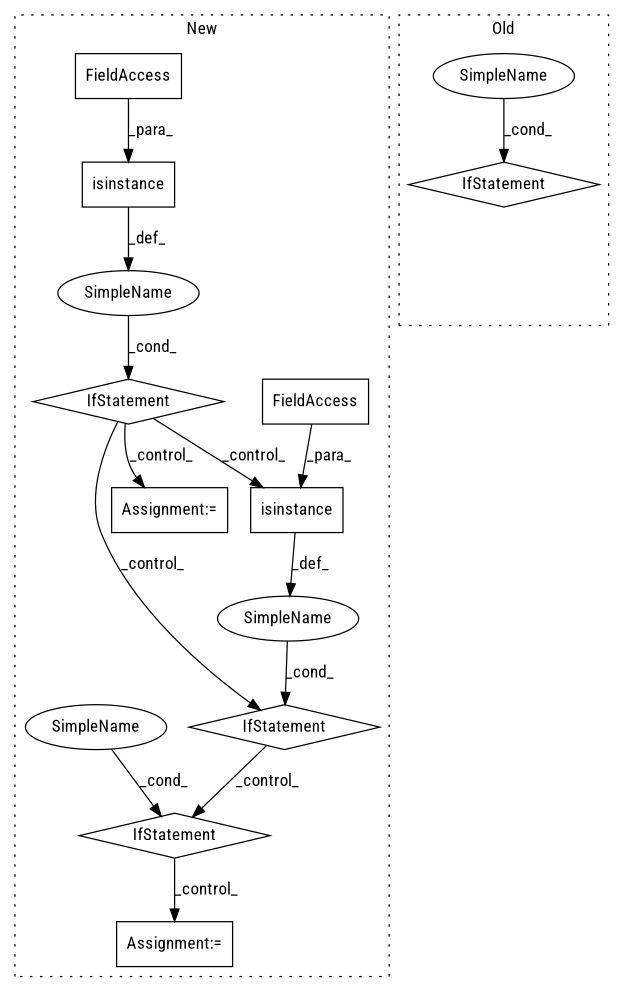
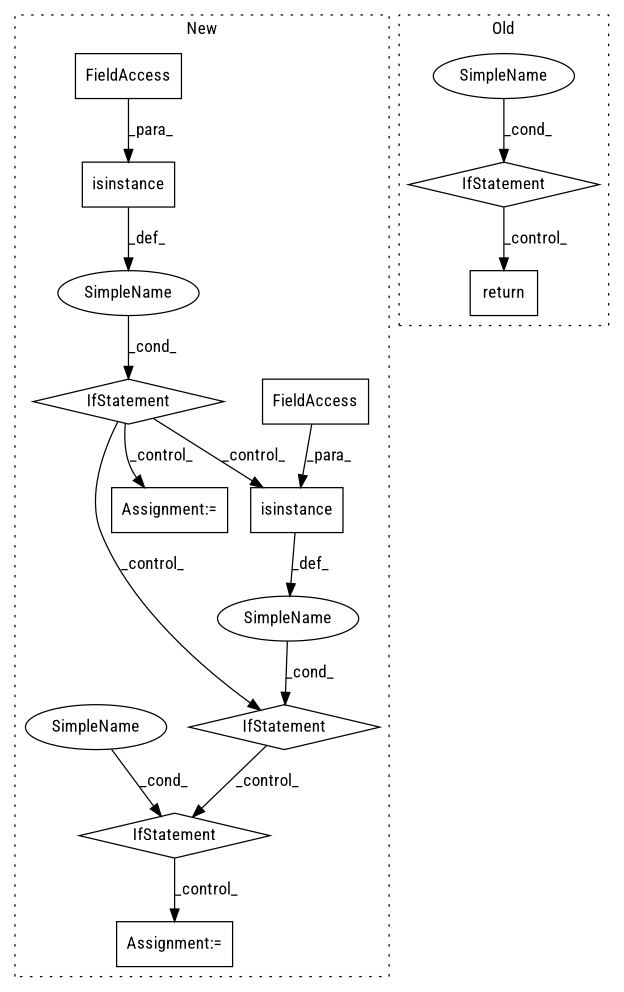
node "return": added
